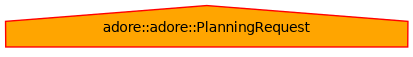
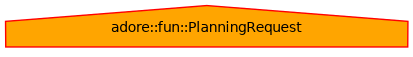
node "adore::adore::PlanningRequest": label "adore::adore::PlanningRequest" -> "adore::fun::PlanningRequest"
